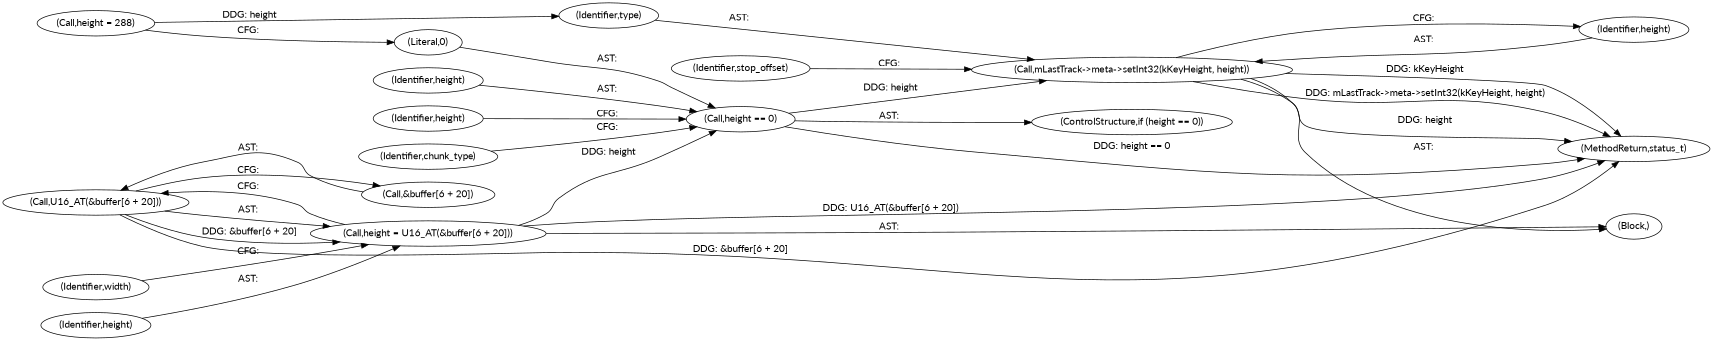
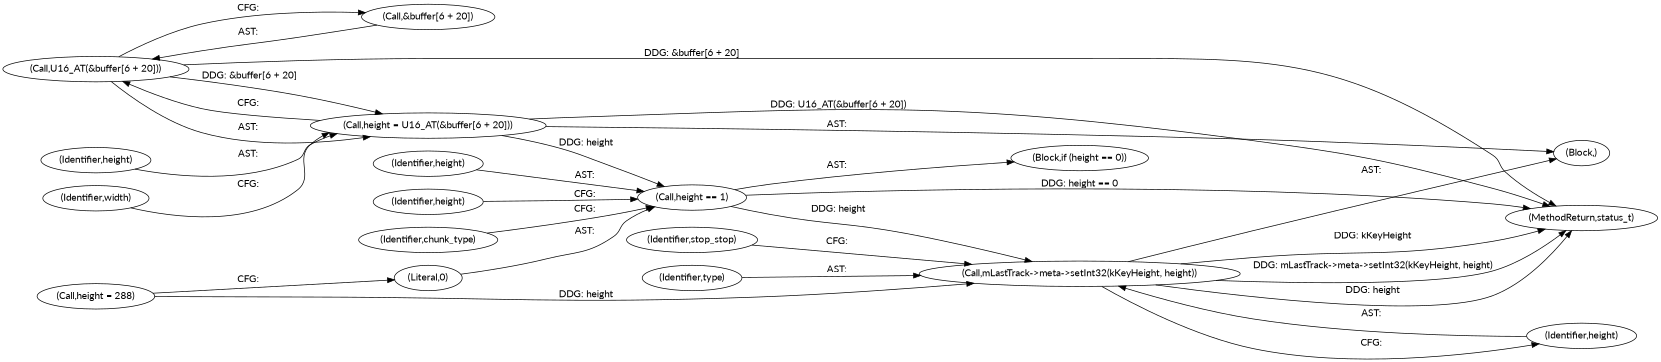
edge "(Call,height = 288)" -> "(Identifier,type)": now "(Call,height = 288)" -> "(Call,mLastTrack->meta->setInt32(kKeyHeight, height))"
node "(Identifier,stop_offset)": label "(Identifier,stop_offset)" -> "(Identifier,stop_stop)"
node "(Call,height == 0)": label "(Call,height == 0)" -> "(Call,height == 1)"
node "(ControlStructure,if (height == 0))": label "(ControlStructure,if (height == 0))" -> "(Block,if (height == 0))"
